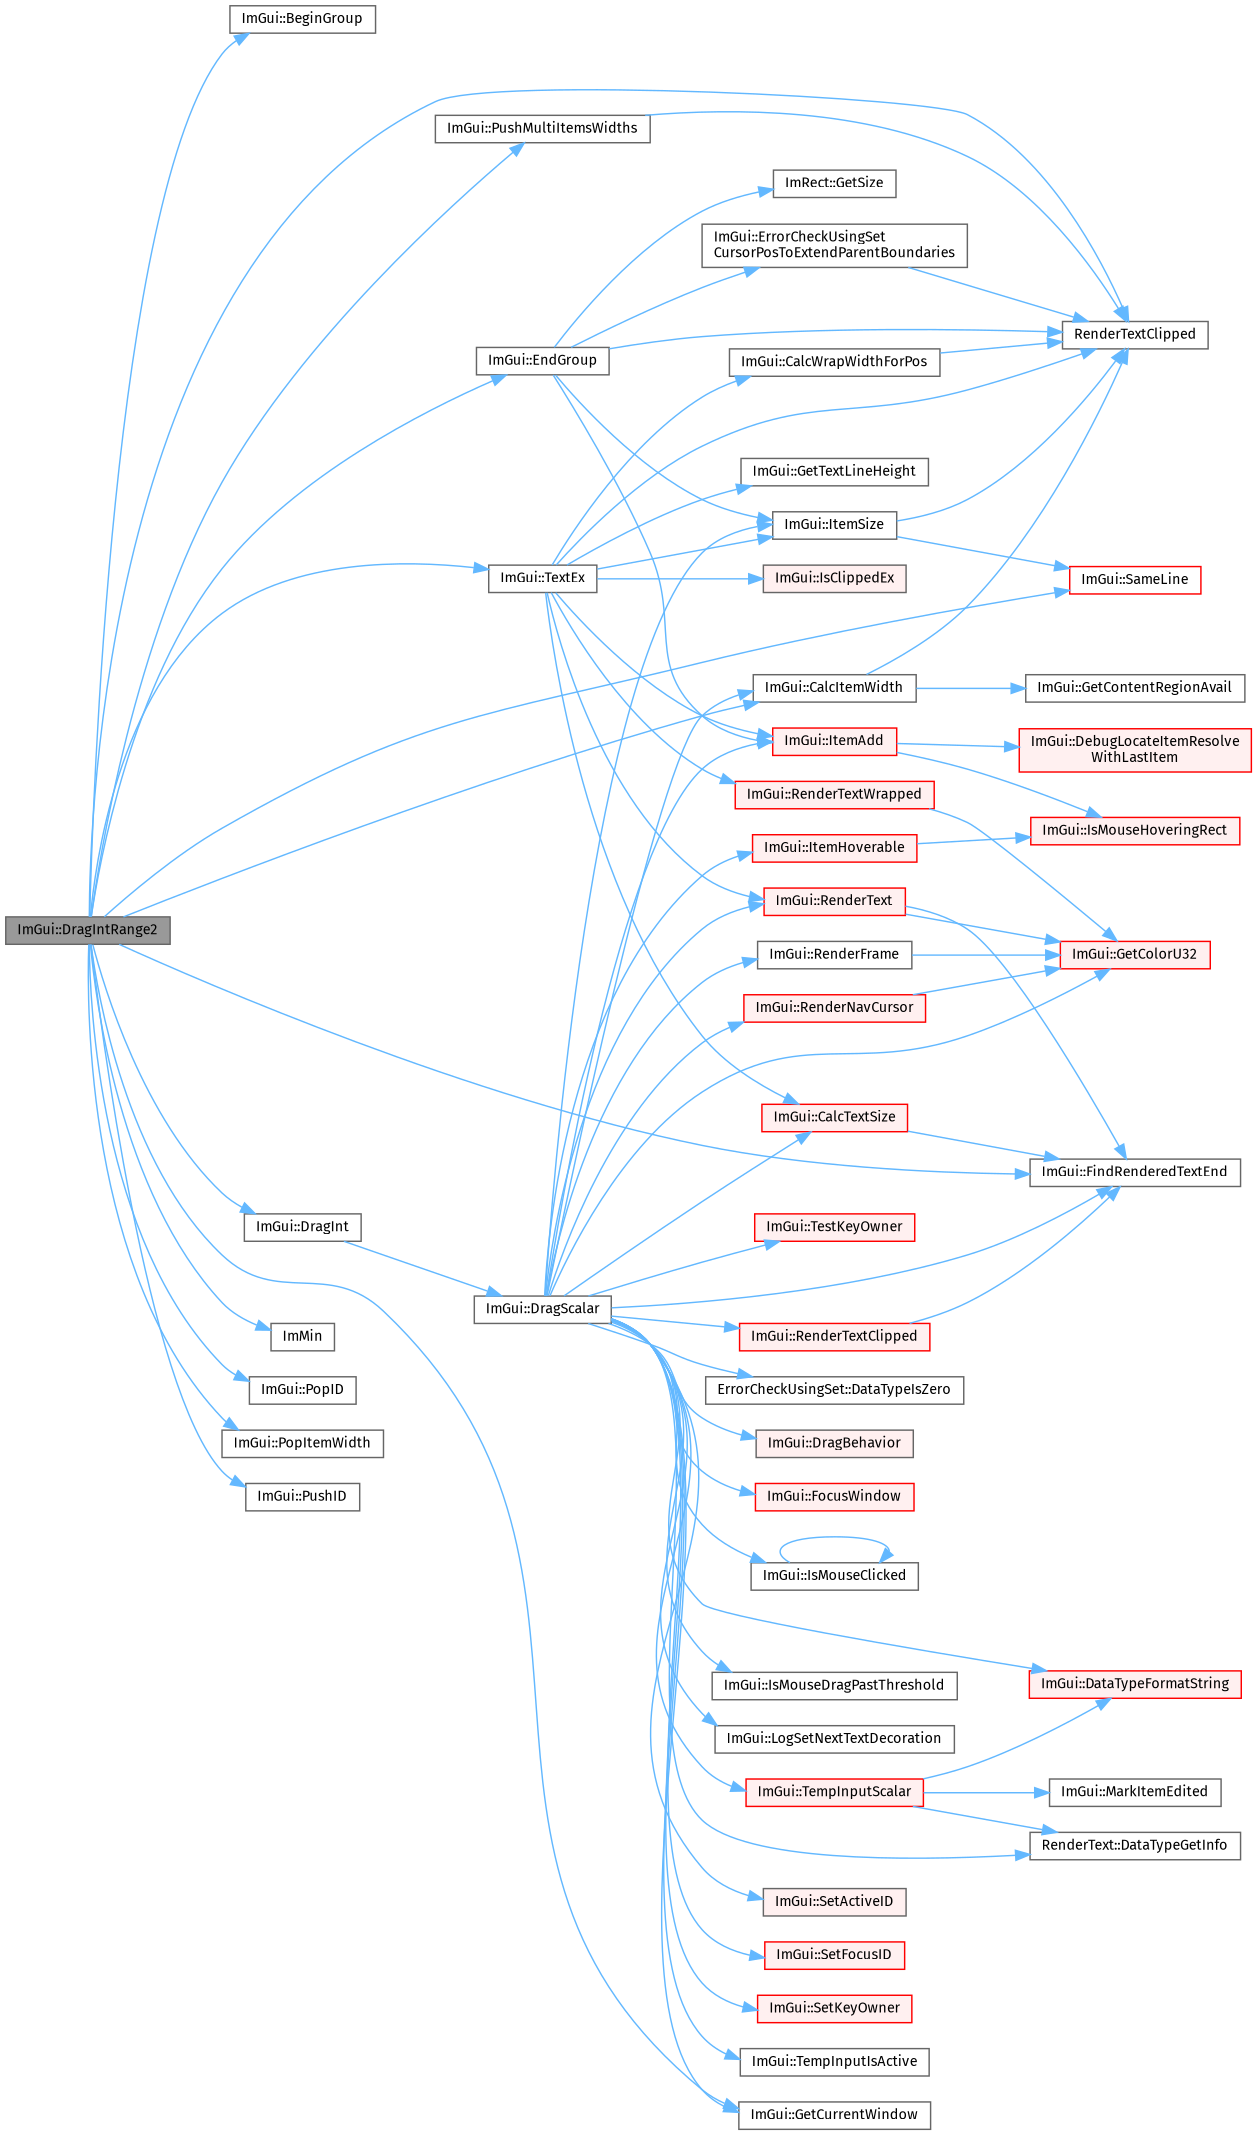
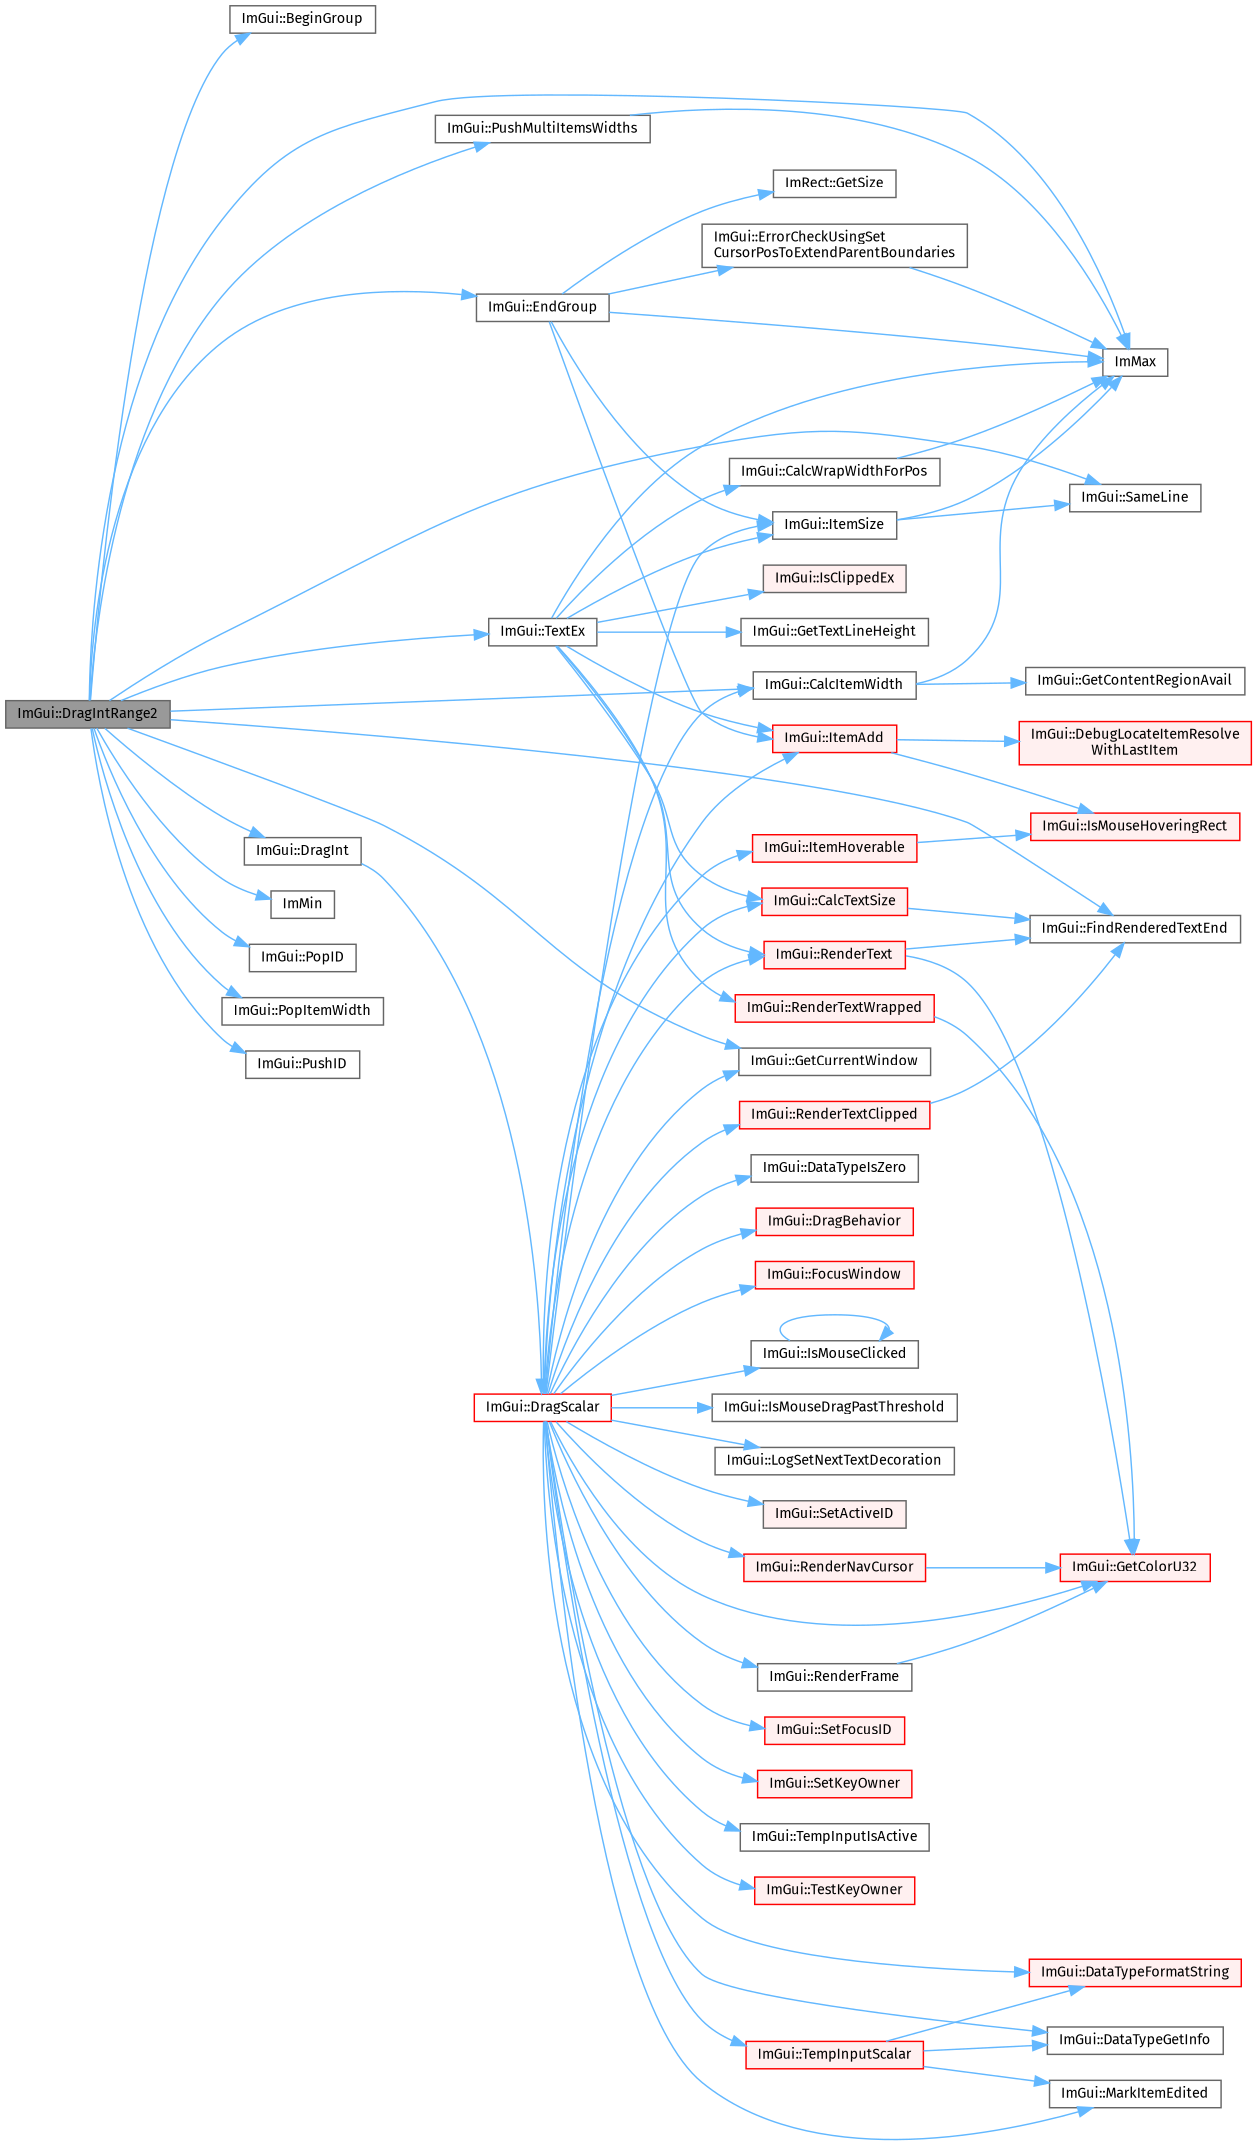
node "RenderTextClipped": label "RenderTextClipped" -> "ImMax"
node "ImGui::SameLine": color red -> grey40
edge "ImGui::DragScalar" -> "ImGui::FindRenderedTextEnd": now "ImGui::DragScalar" -> "ImGui::MarkItemEdited"
node "ImGui::DragScalar": color grey40 -> red
node "ErrorCheckUsingSet::DataTypeIsZero": label "ErrorCheckUsingSet::DataTypeIsZero" -> "ImGui::DataTypeIsZero"
node "ImGui::DragBehavior": color grey40 -> red
node "RenderText::DataTypeGetInfo": label "RenderText::DataTypeGetInfo" -> "ImGui::DataTypeGetInfo"
